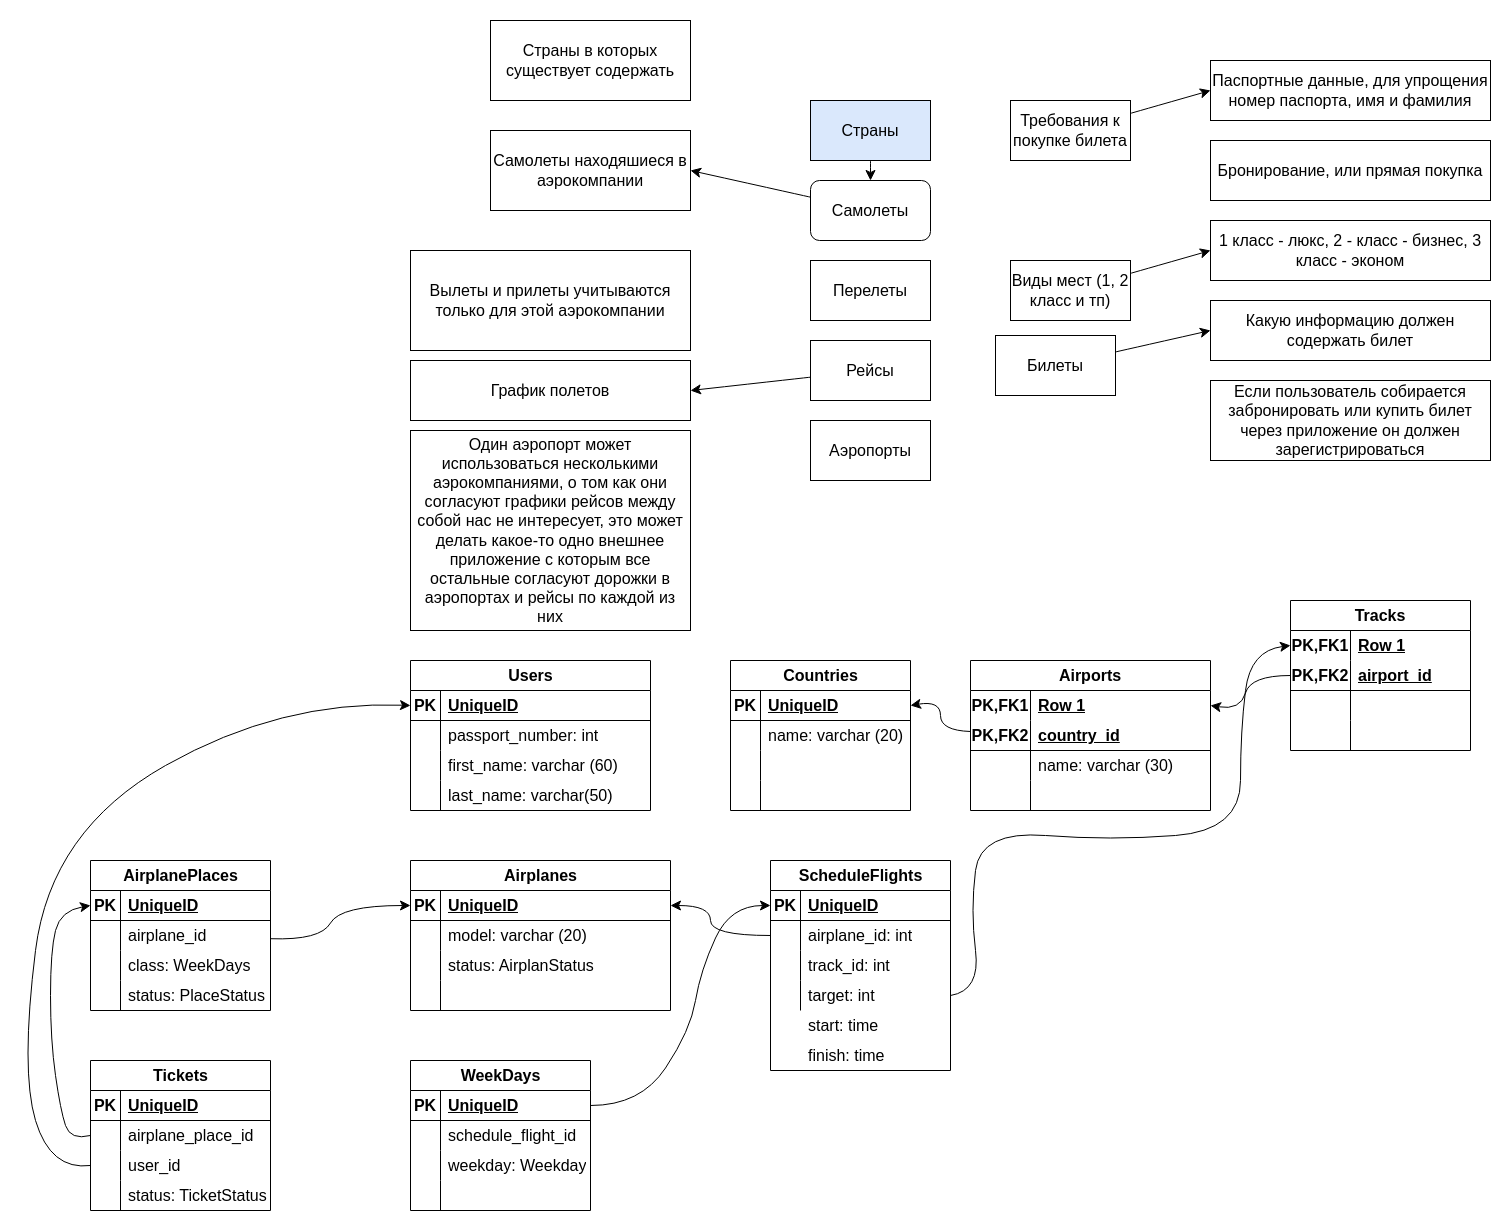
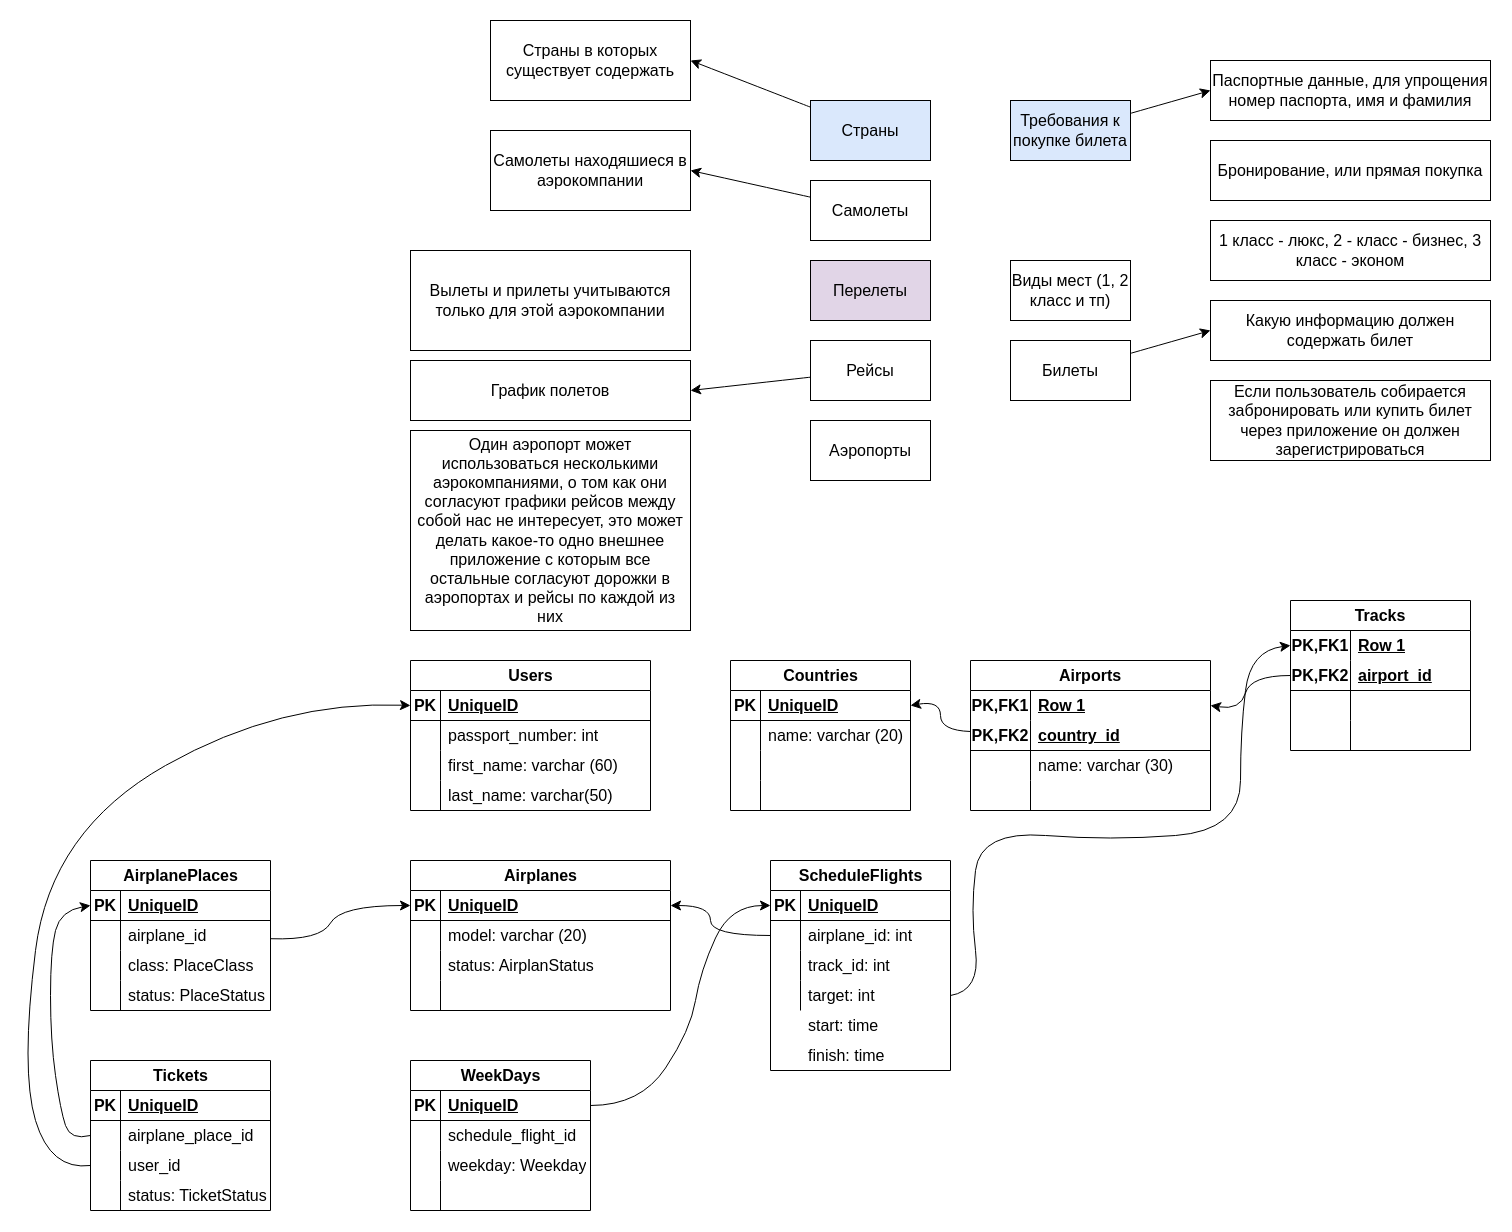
node "Требования к покупке билета": fillcolor #ffffff -> #dae8fc
edge "Страны" -> "Самолеты": now "Страны" -> "Страны в которых существует содержать"
node "Самолеты": shape rounded rectangle -> rectangle
edge "Виды мест (1, 2 класс и тп)" -> "1 класс - люкс, 2 - класс - бизнес, 3 класс - эконом": removed
node "Перелеты": fillcolor #ffffff -> #e1d5e7
node "Билеты": moved (1056, 366) -> (1071, 371)
node "class: WeekDays": label "class: WeekDays" -> "class: PlaceClass"
